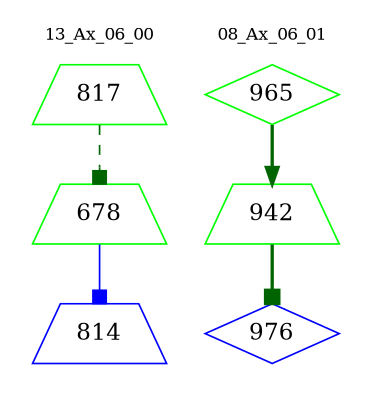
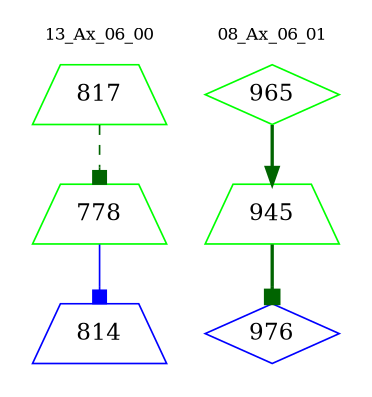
node "678": label "678" -> "778"
node "942": label "942" -> "945"
